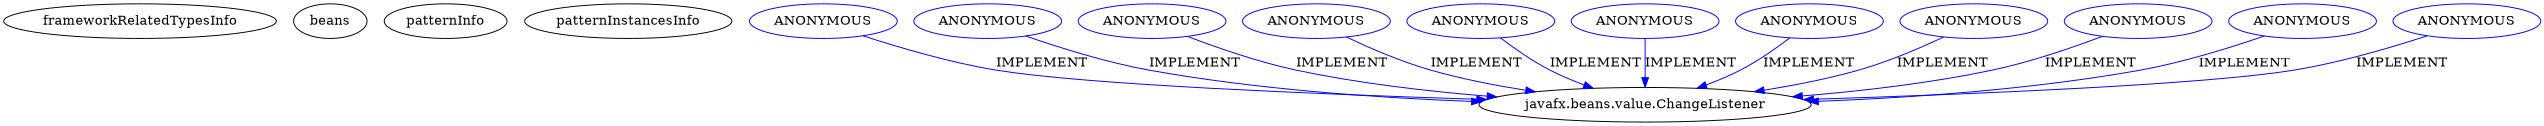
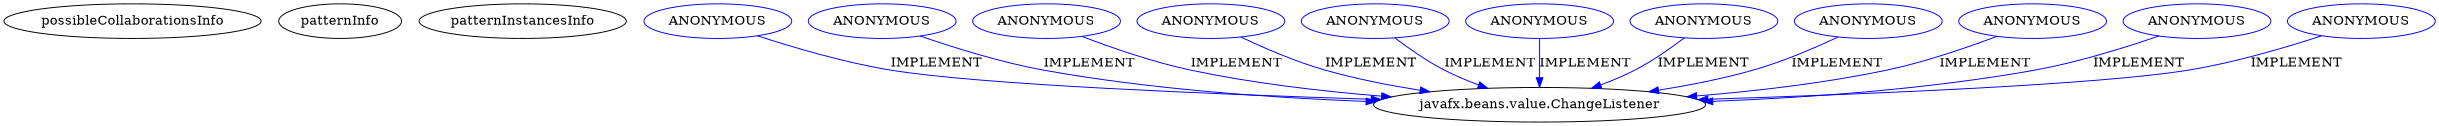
node "frameworkRelatedTypesInfo": removed
node "beans": label "beans" -> "possibleCollaborationsInfo"
